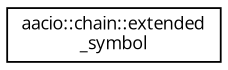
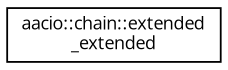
node "aacio::chain::extended _symbol": label "aacio::chain::extended _symbol" -> "aacio::chain::extended _extended"
